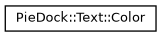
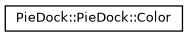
node "PieDock::Text::Color": label "PieDock::Text::Color" -> "PieDock::PieDock::Color"
